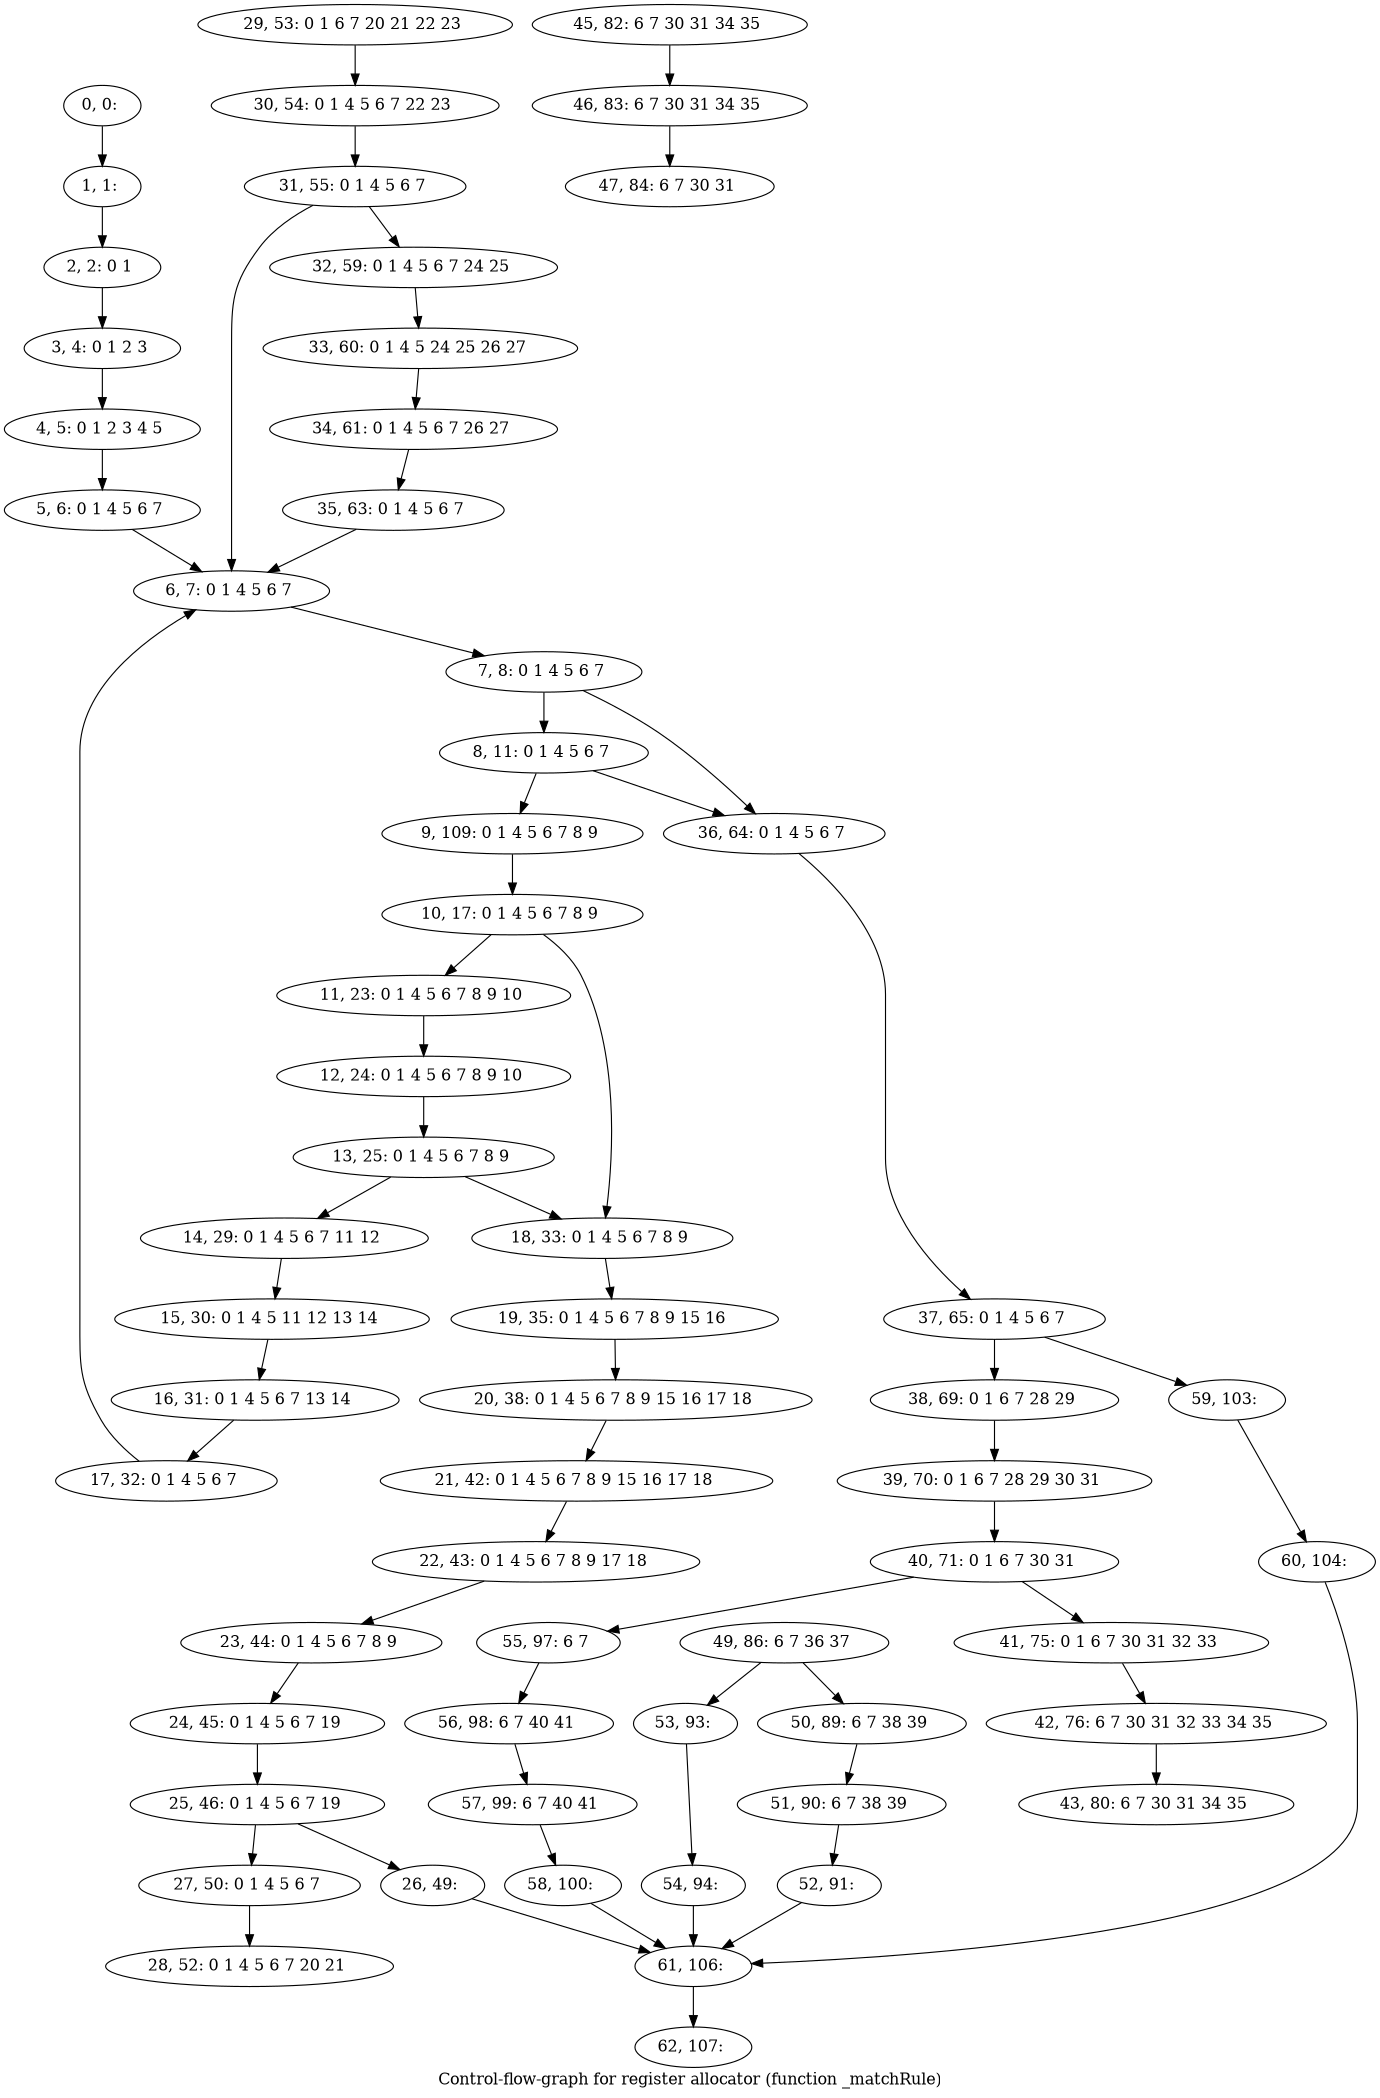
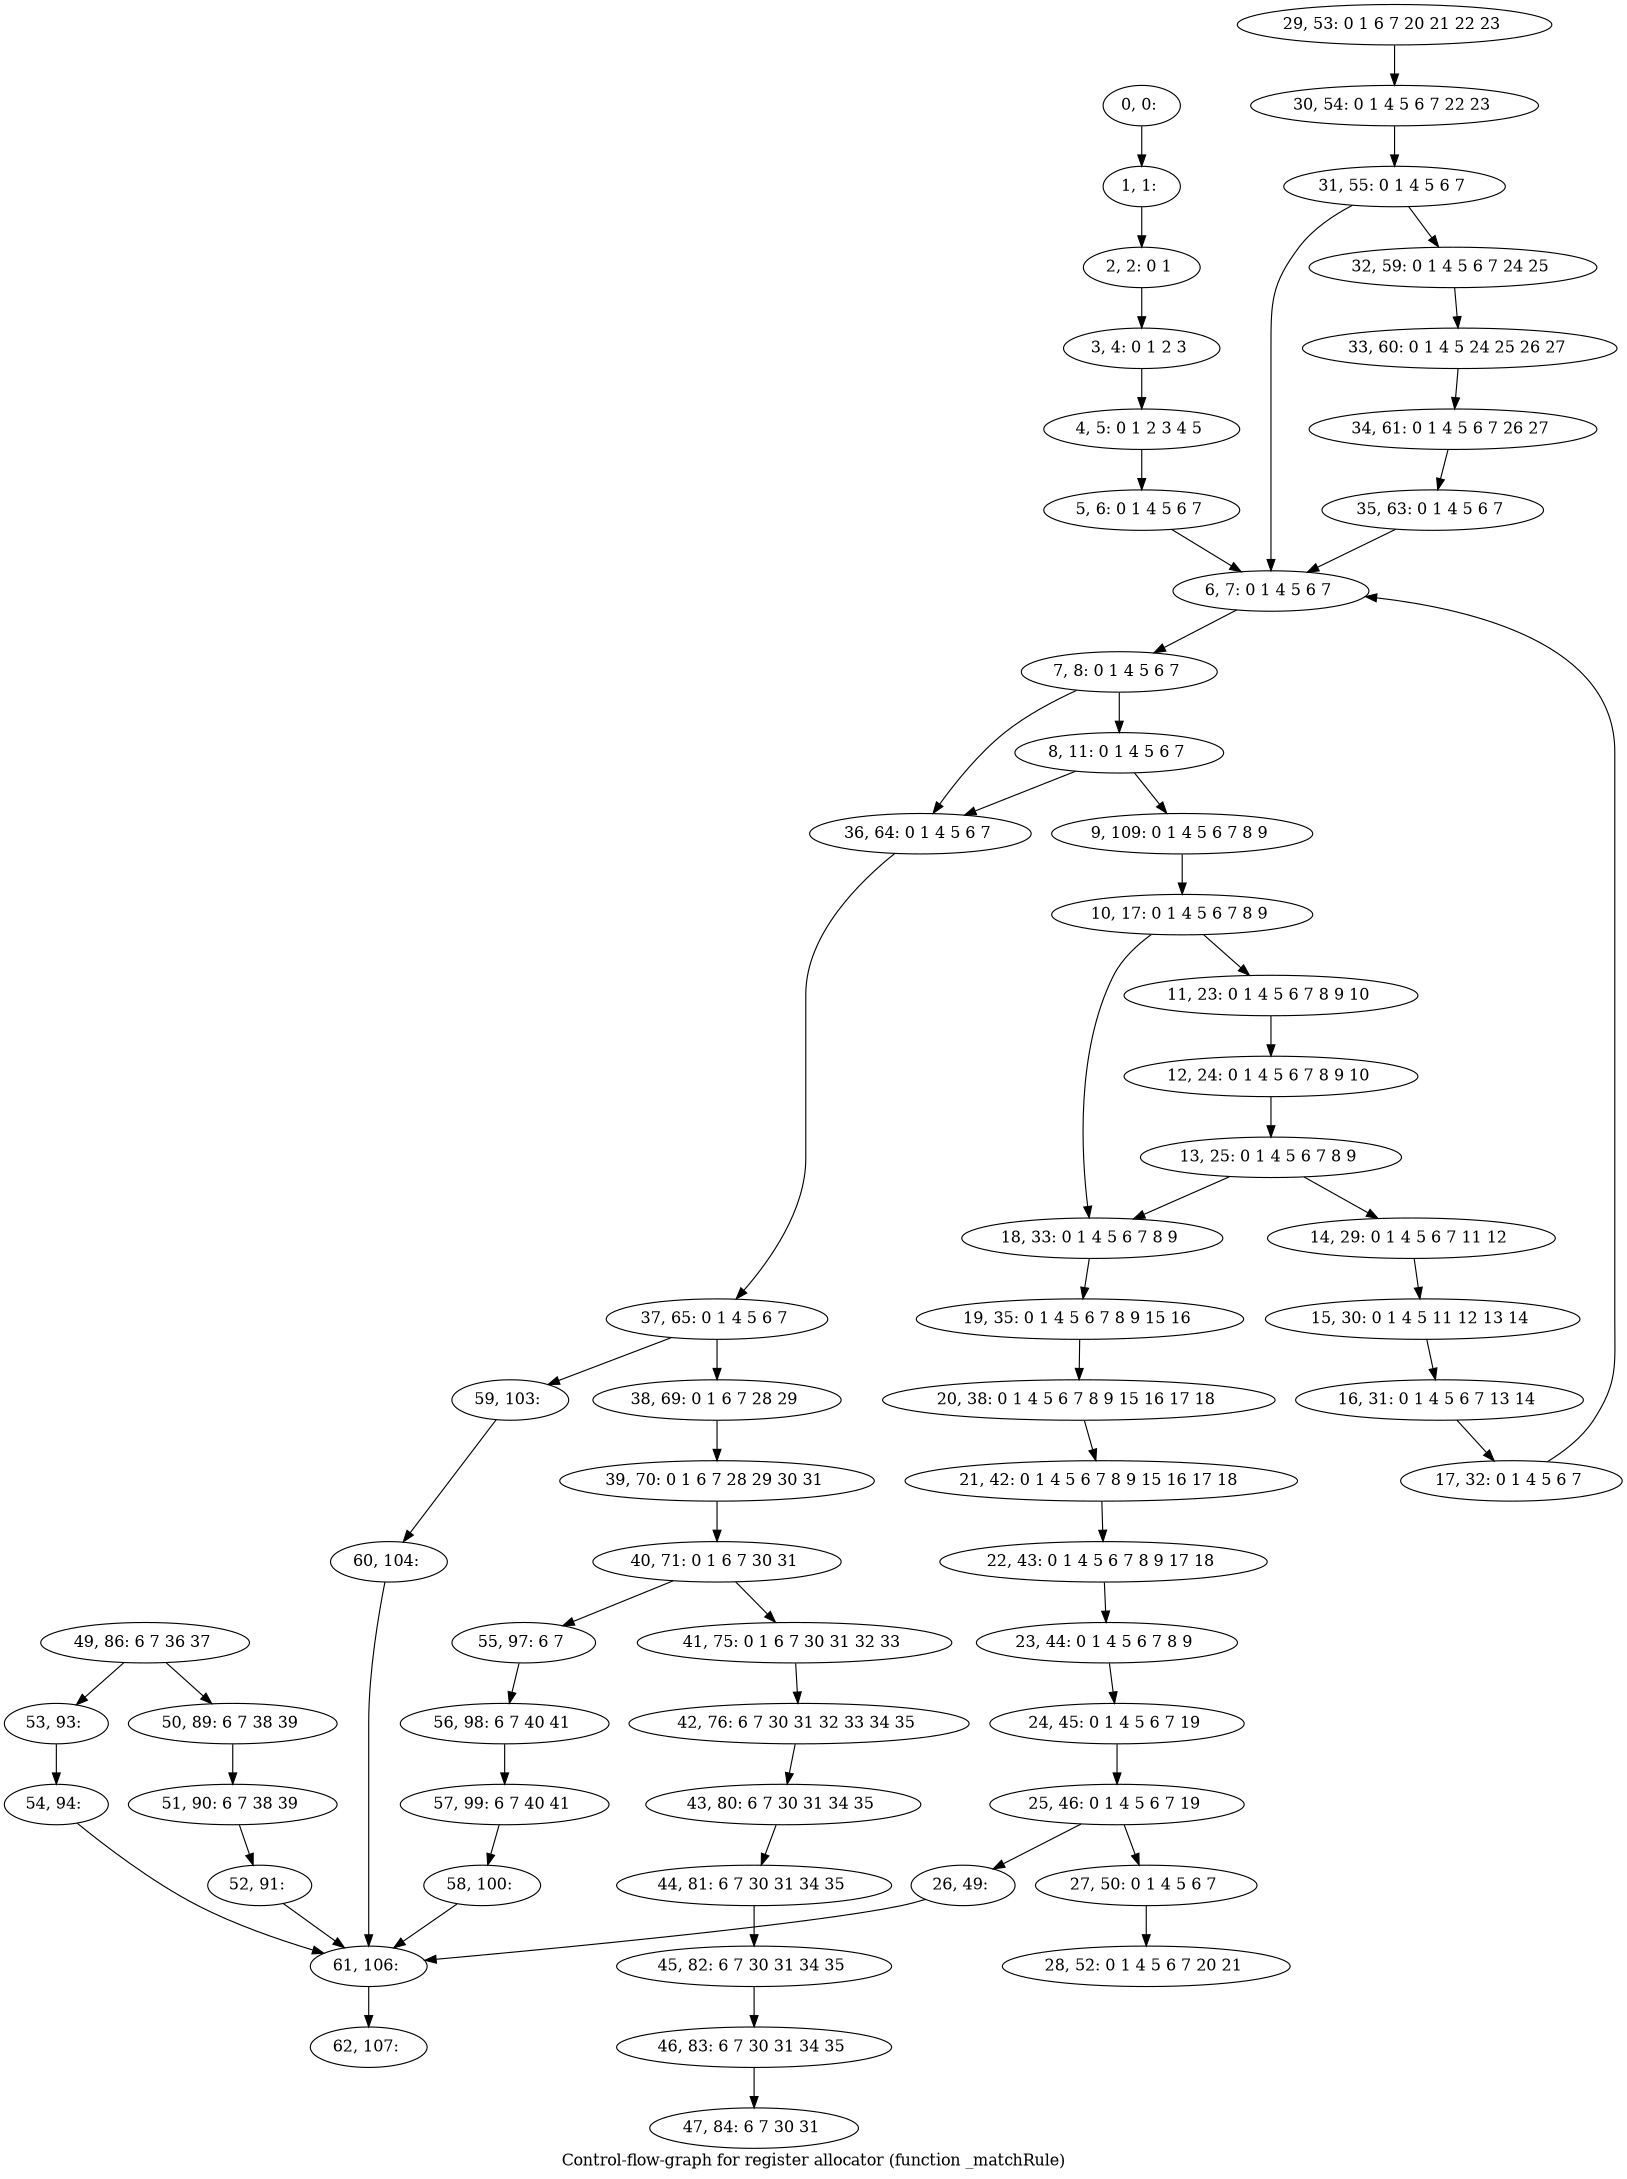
node "44, 81: 6 7 30 31 34 35": added
